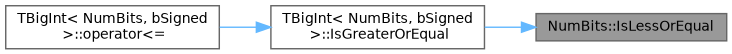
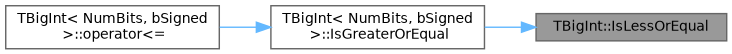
node "NumBits::IsLessOrEqual": label "NumBits::IsLessOrEqual" -> "TBigInt::IsLessOrEqual"
